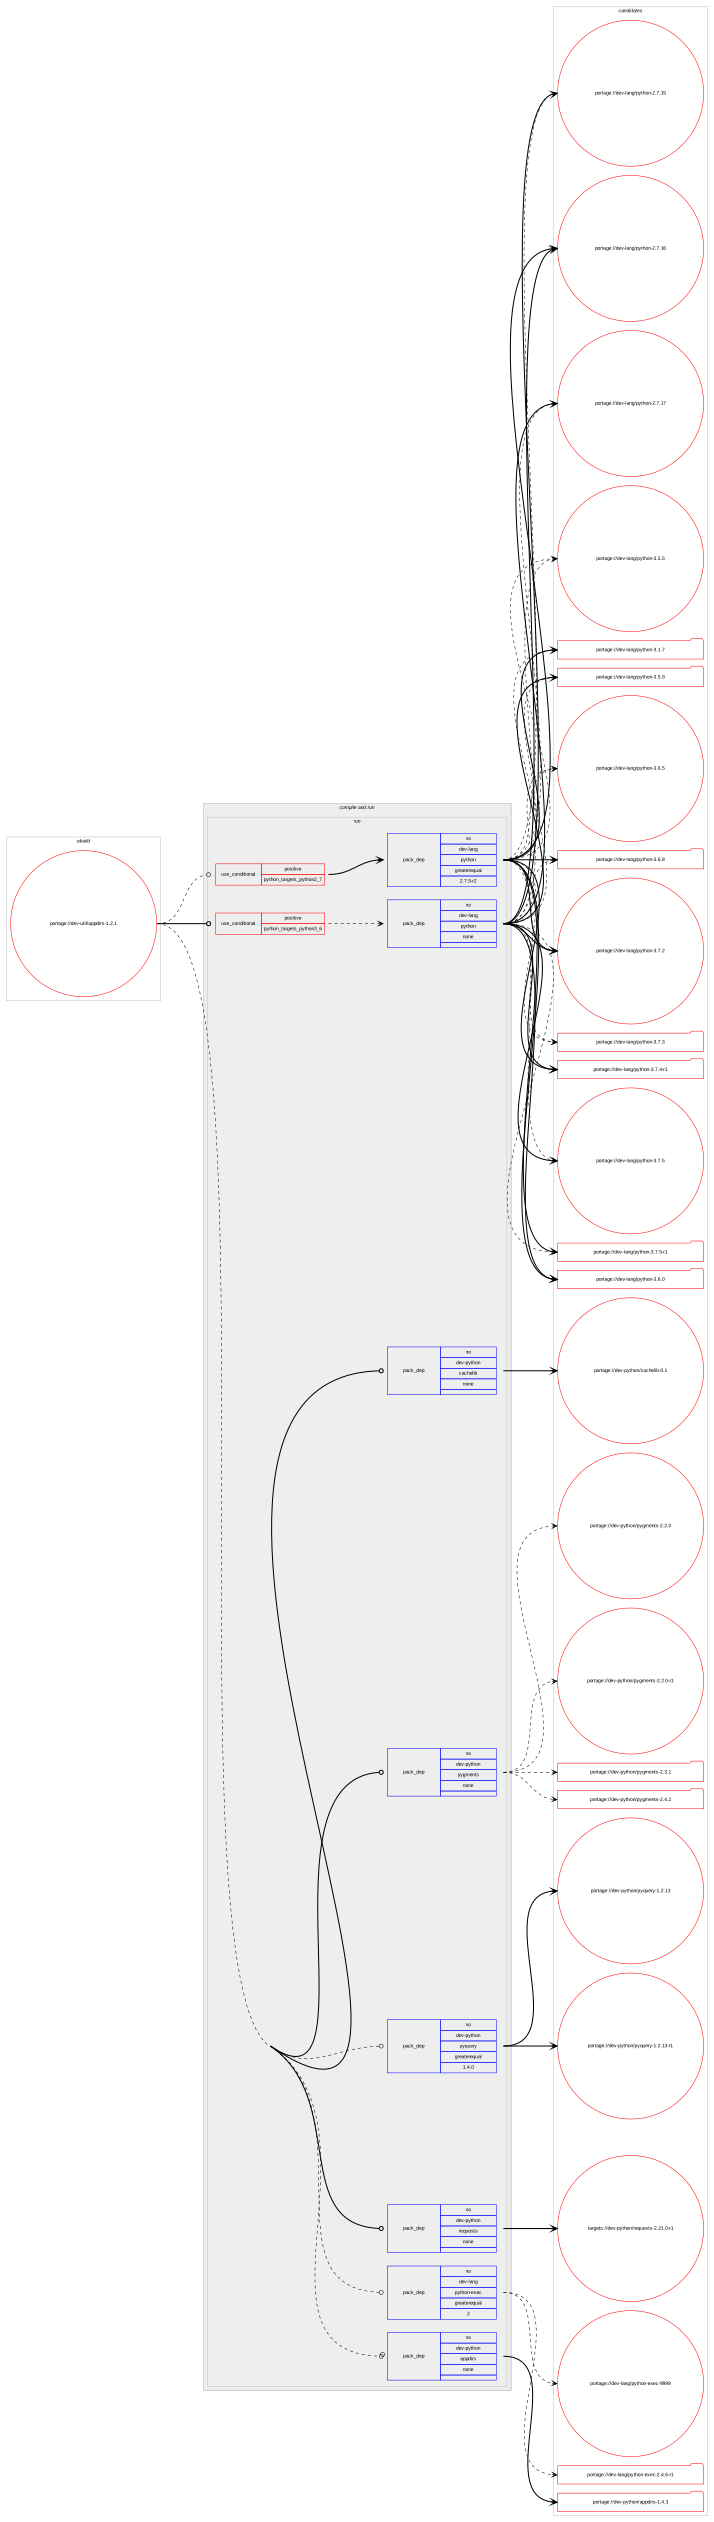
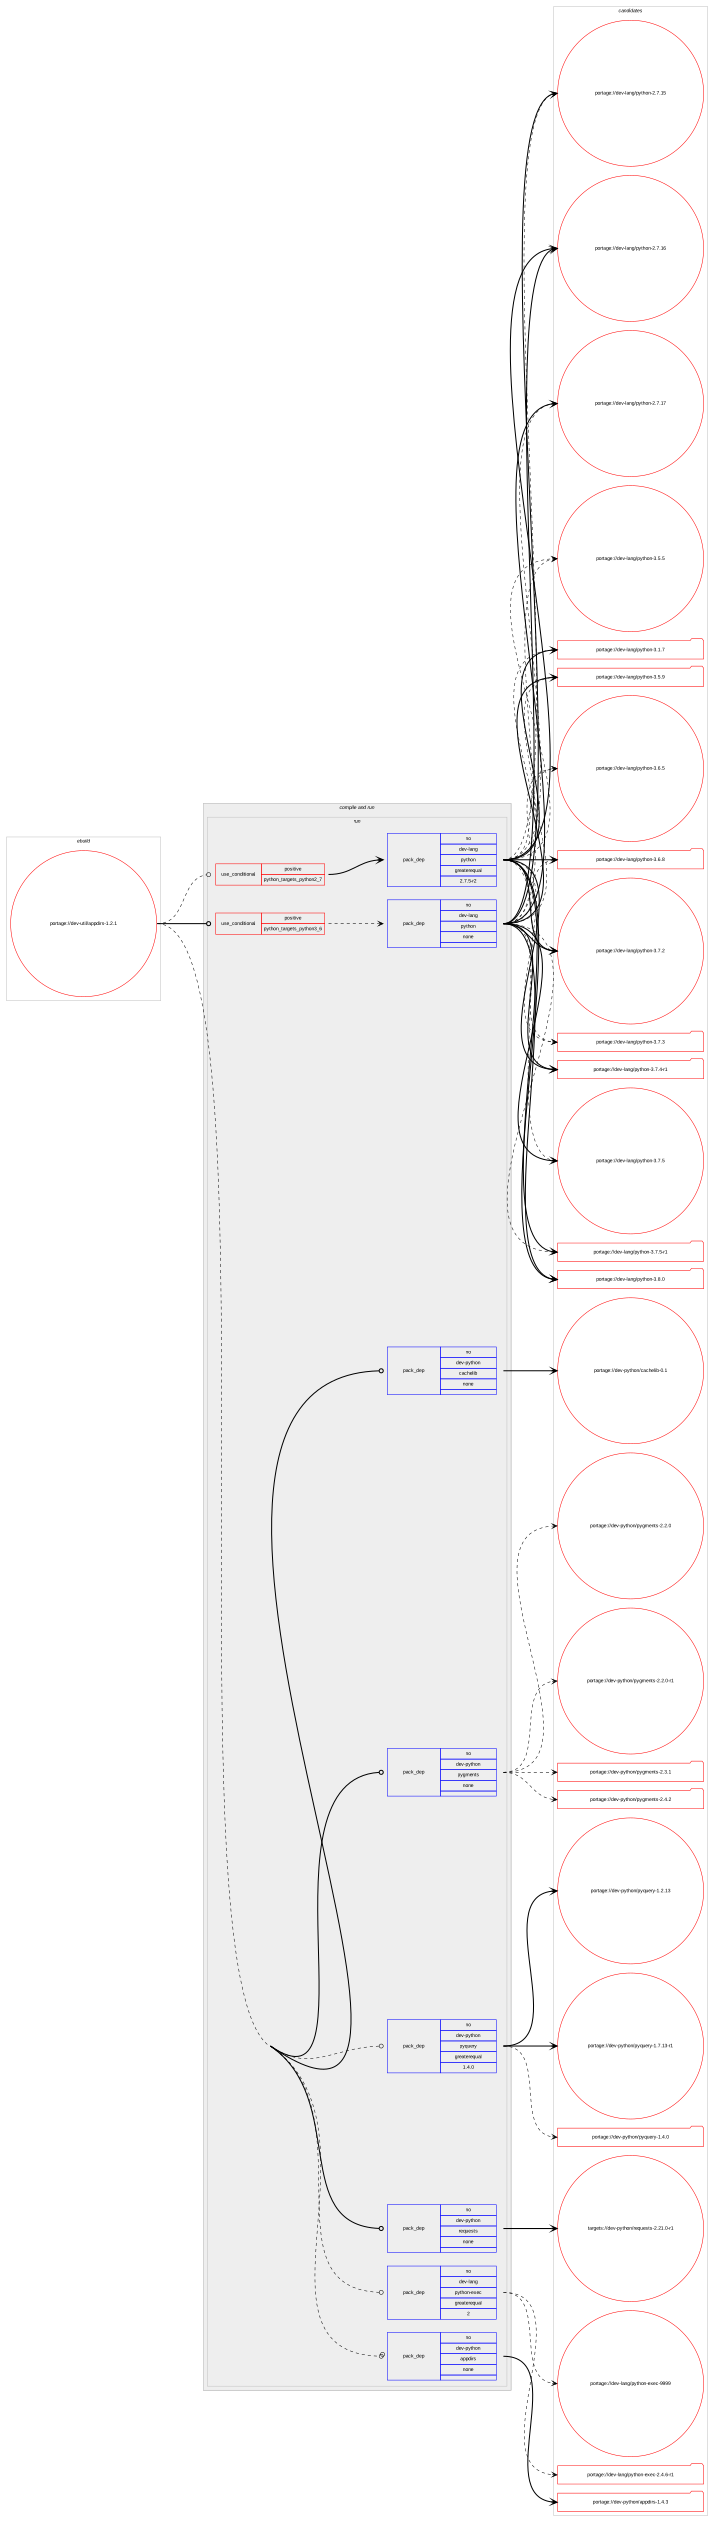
node "portage://dev-python/pyquery-1.2.13-r1": label "portage://dev-python/pyquery-1.2.13-r1" -> "portage://dev-python/pyquery-1.7.13-r1"
node "portage://dev-python/pyquery-1.4.0": added
